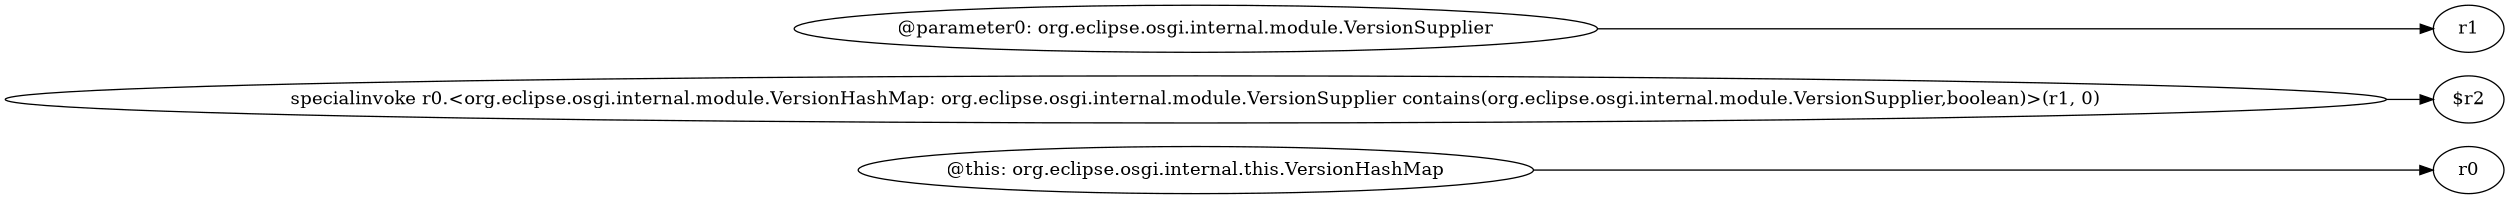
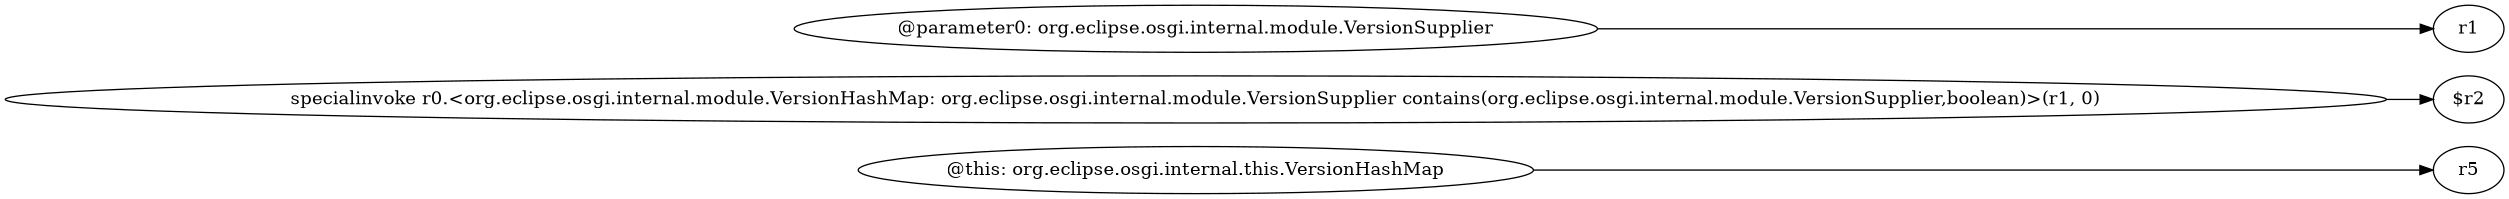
node "r0": label "r0" -> "r5"
